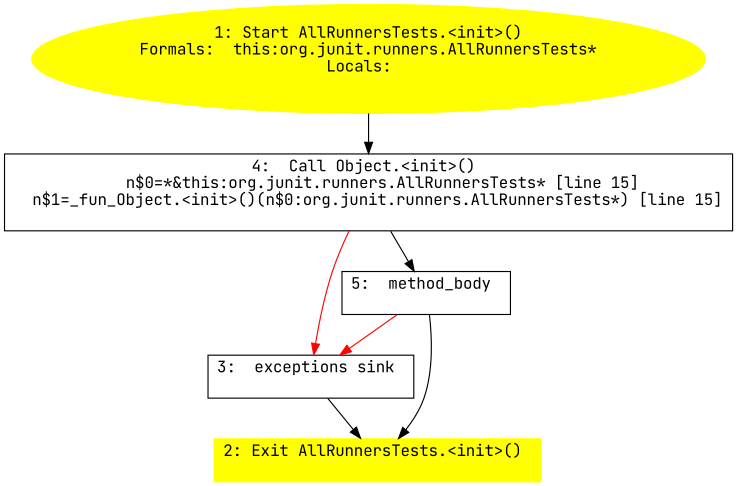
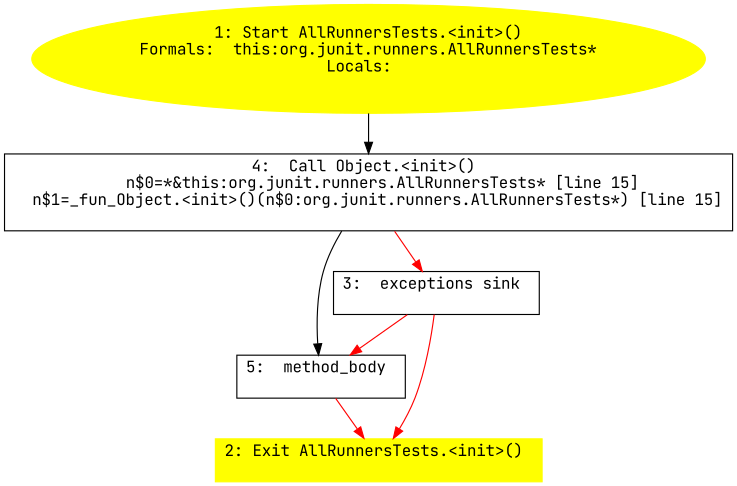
edge "5:  method_body" -> "3:  exceptions sink": reversed
edge "5:  method_body" -> "2: Exit AllRunnersTests.<init>()": color black -> red
edge "3:  exceptions sink" -> "2: Exit AllRunnersTests.<init>()": color black -> red
